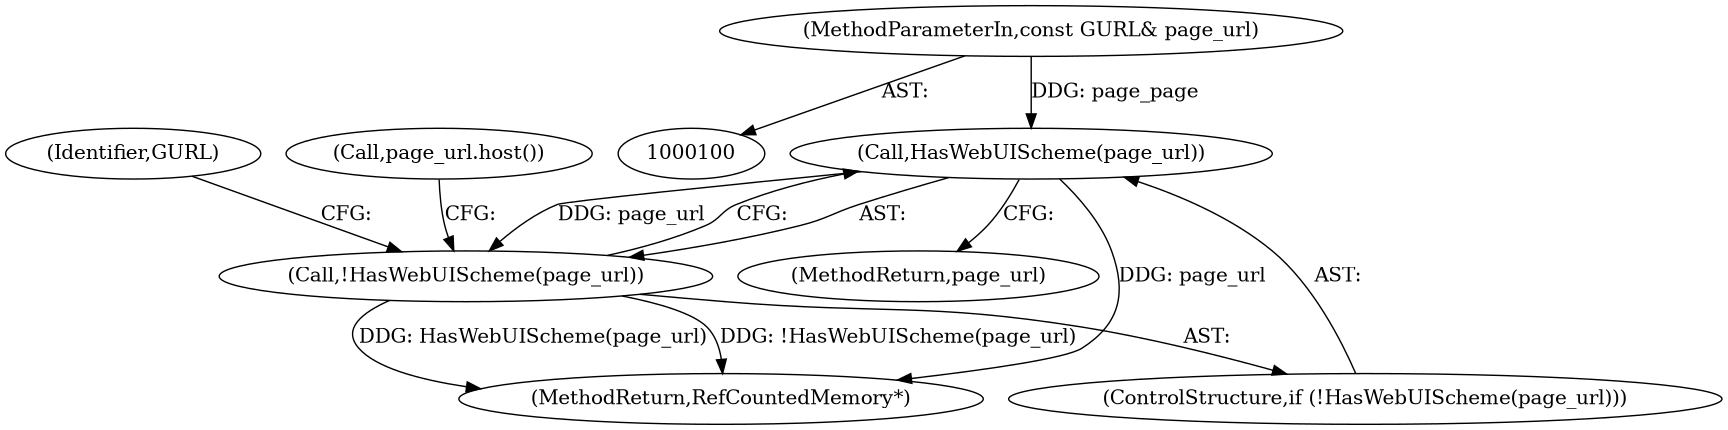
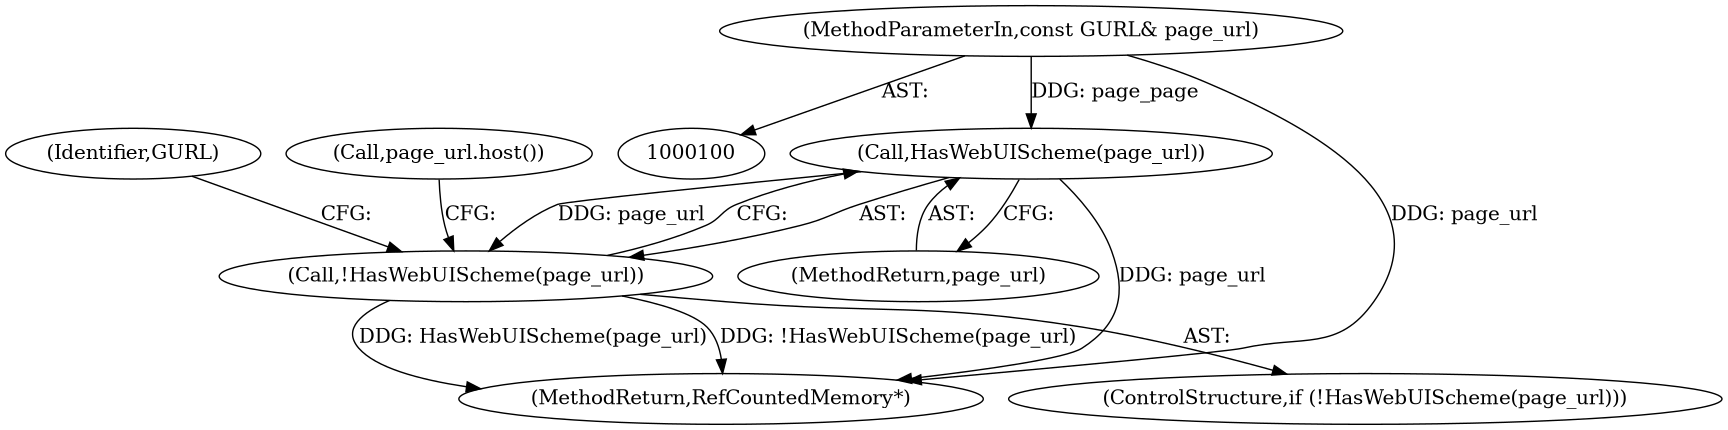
edge "(ControlStructure,if (!HasWebUIScheme(page_url)))" -> "(Call,HasWebUIScheme(page_url))": now "(MethodReturn,page_url)" -> "(Call,HasWebUIScheme(page_url))"
edge "(MethodParameterIn,const GURL& page_url)" -> "(MethodReturn,RefCountedMemory*)": added, label "DDG: page_url"
